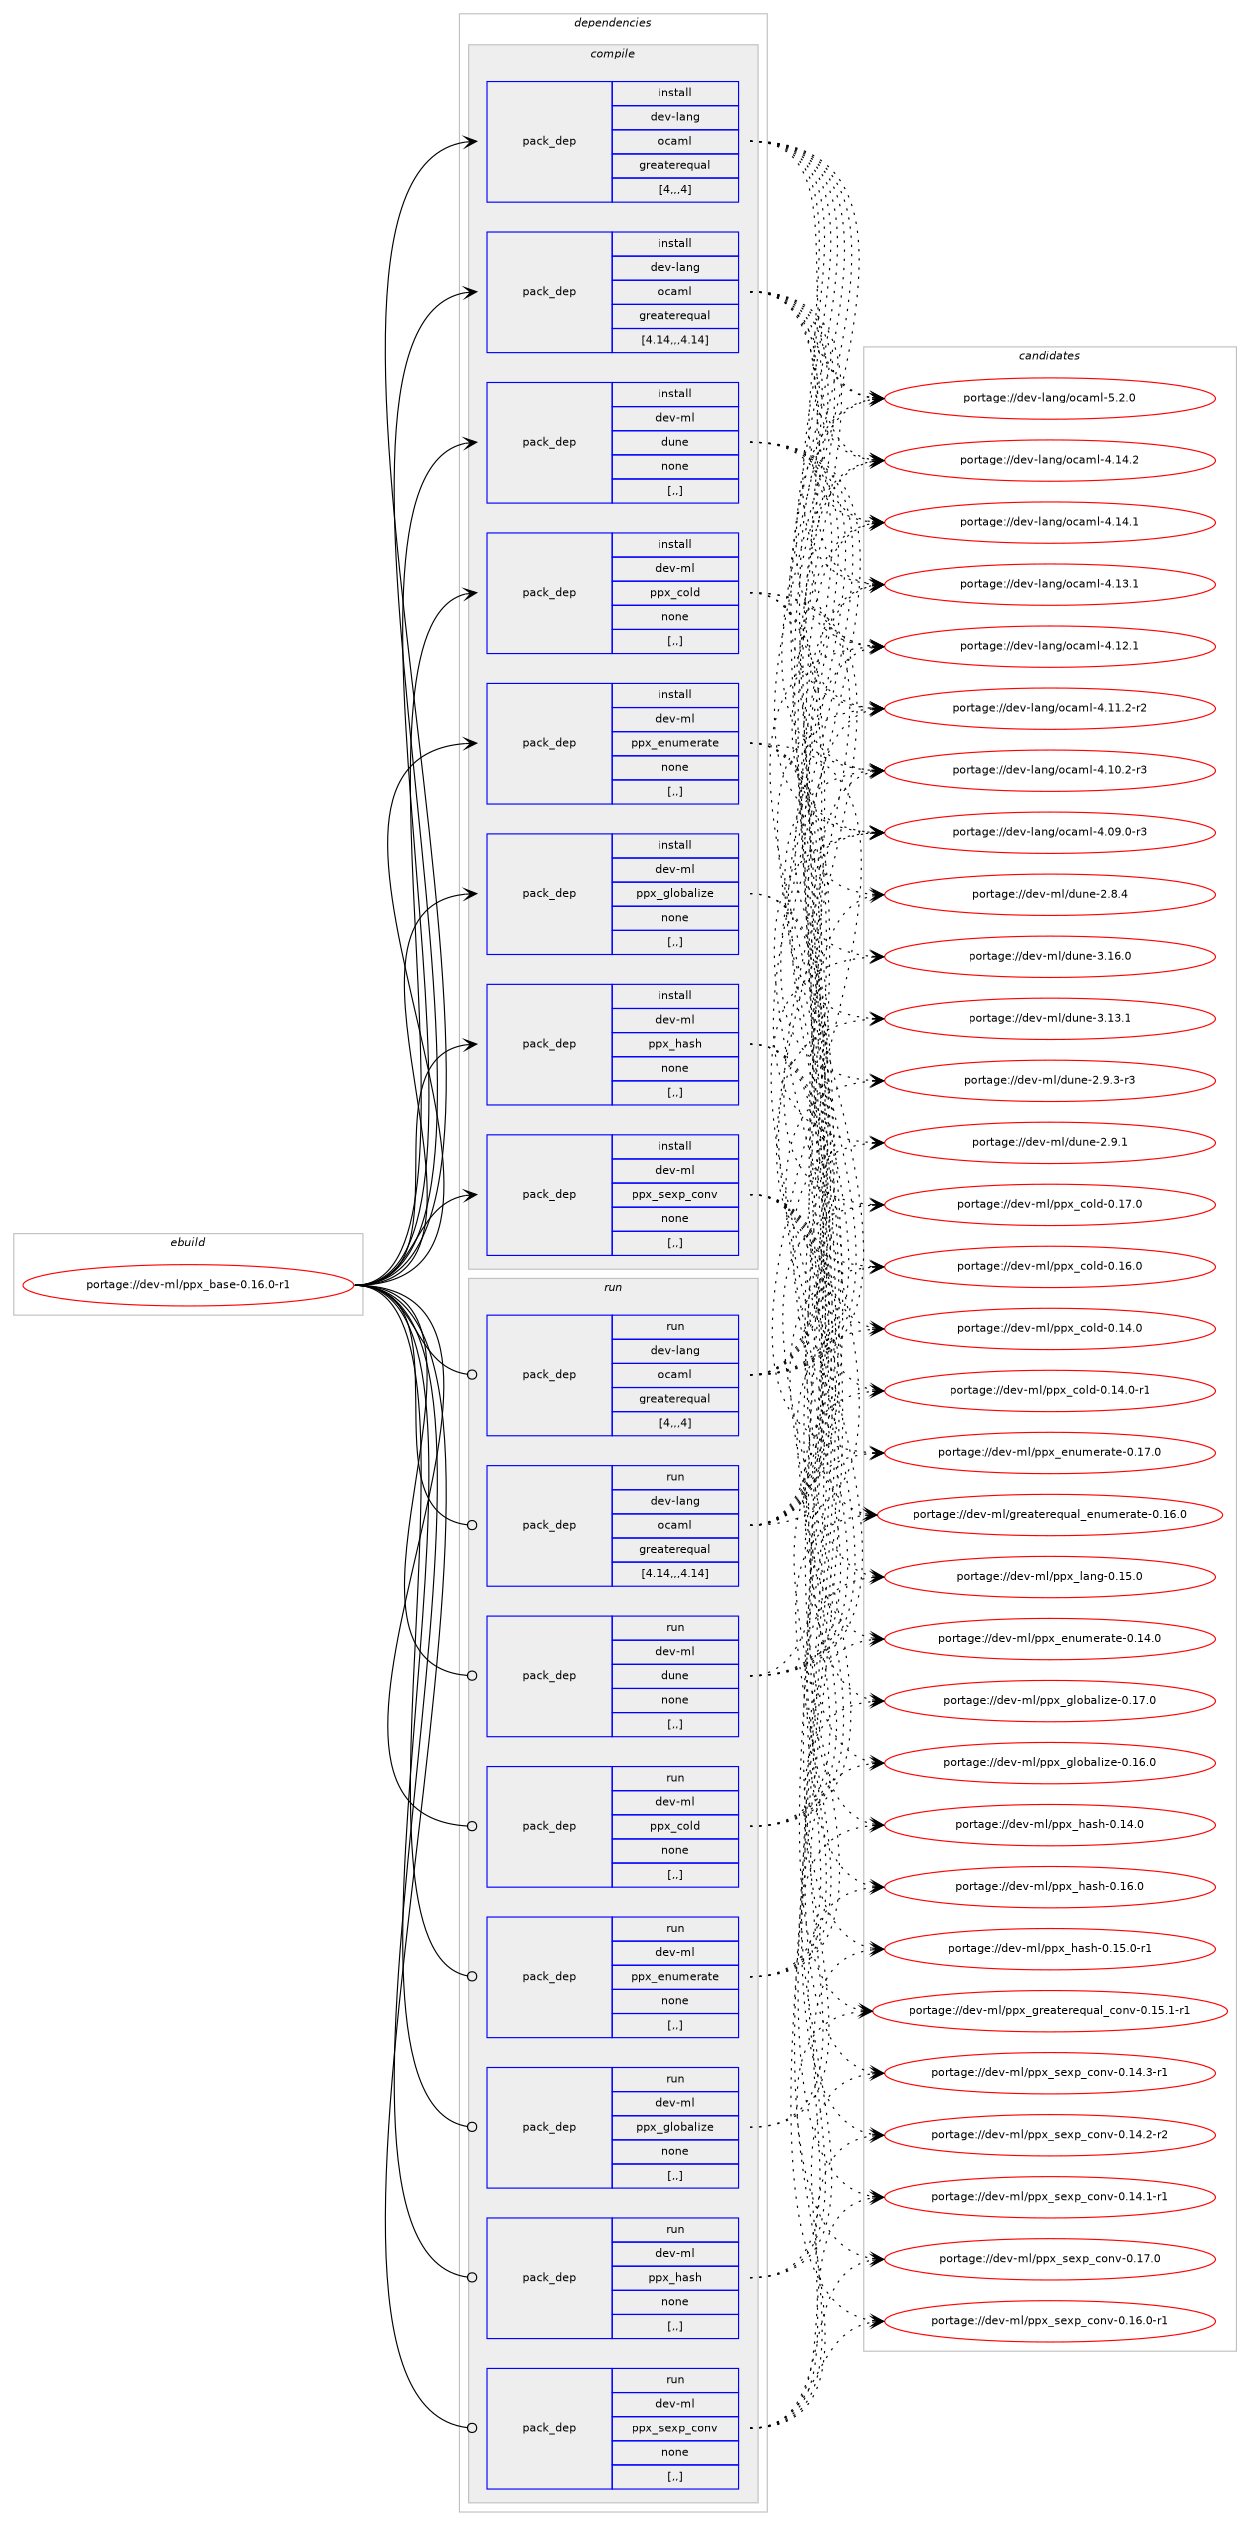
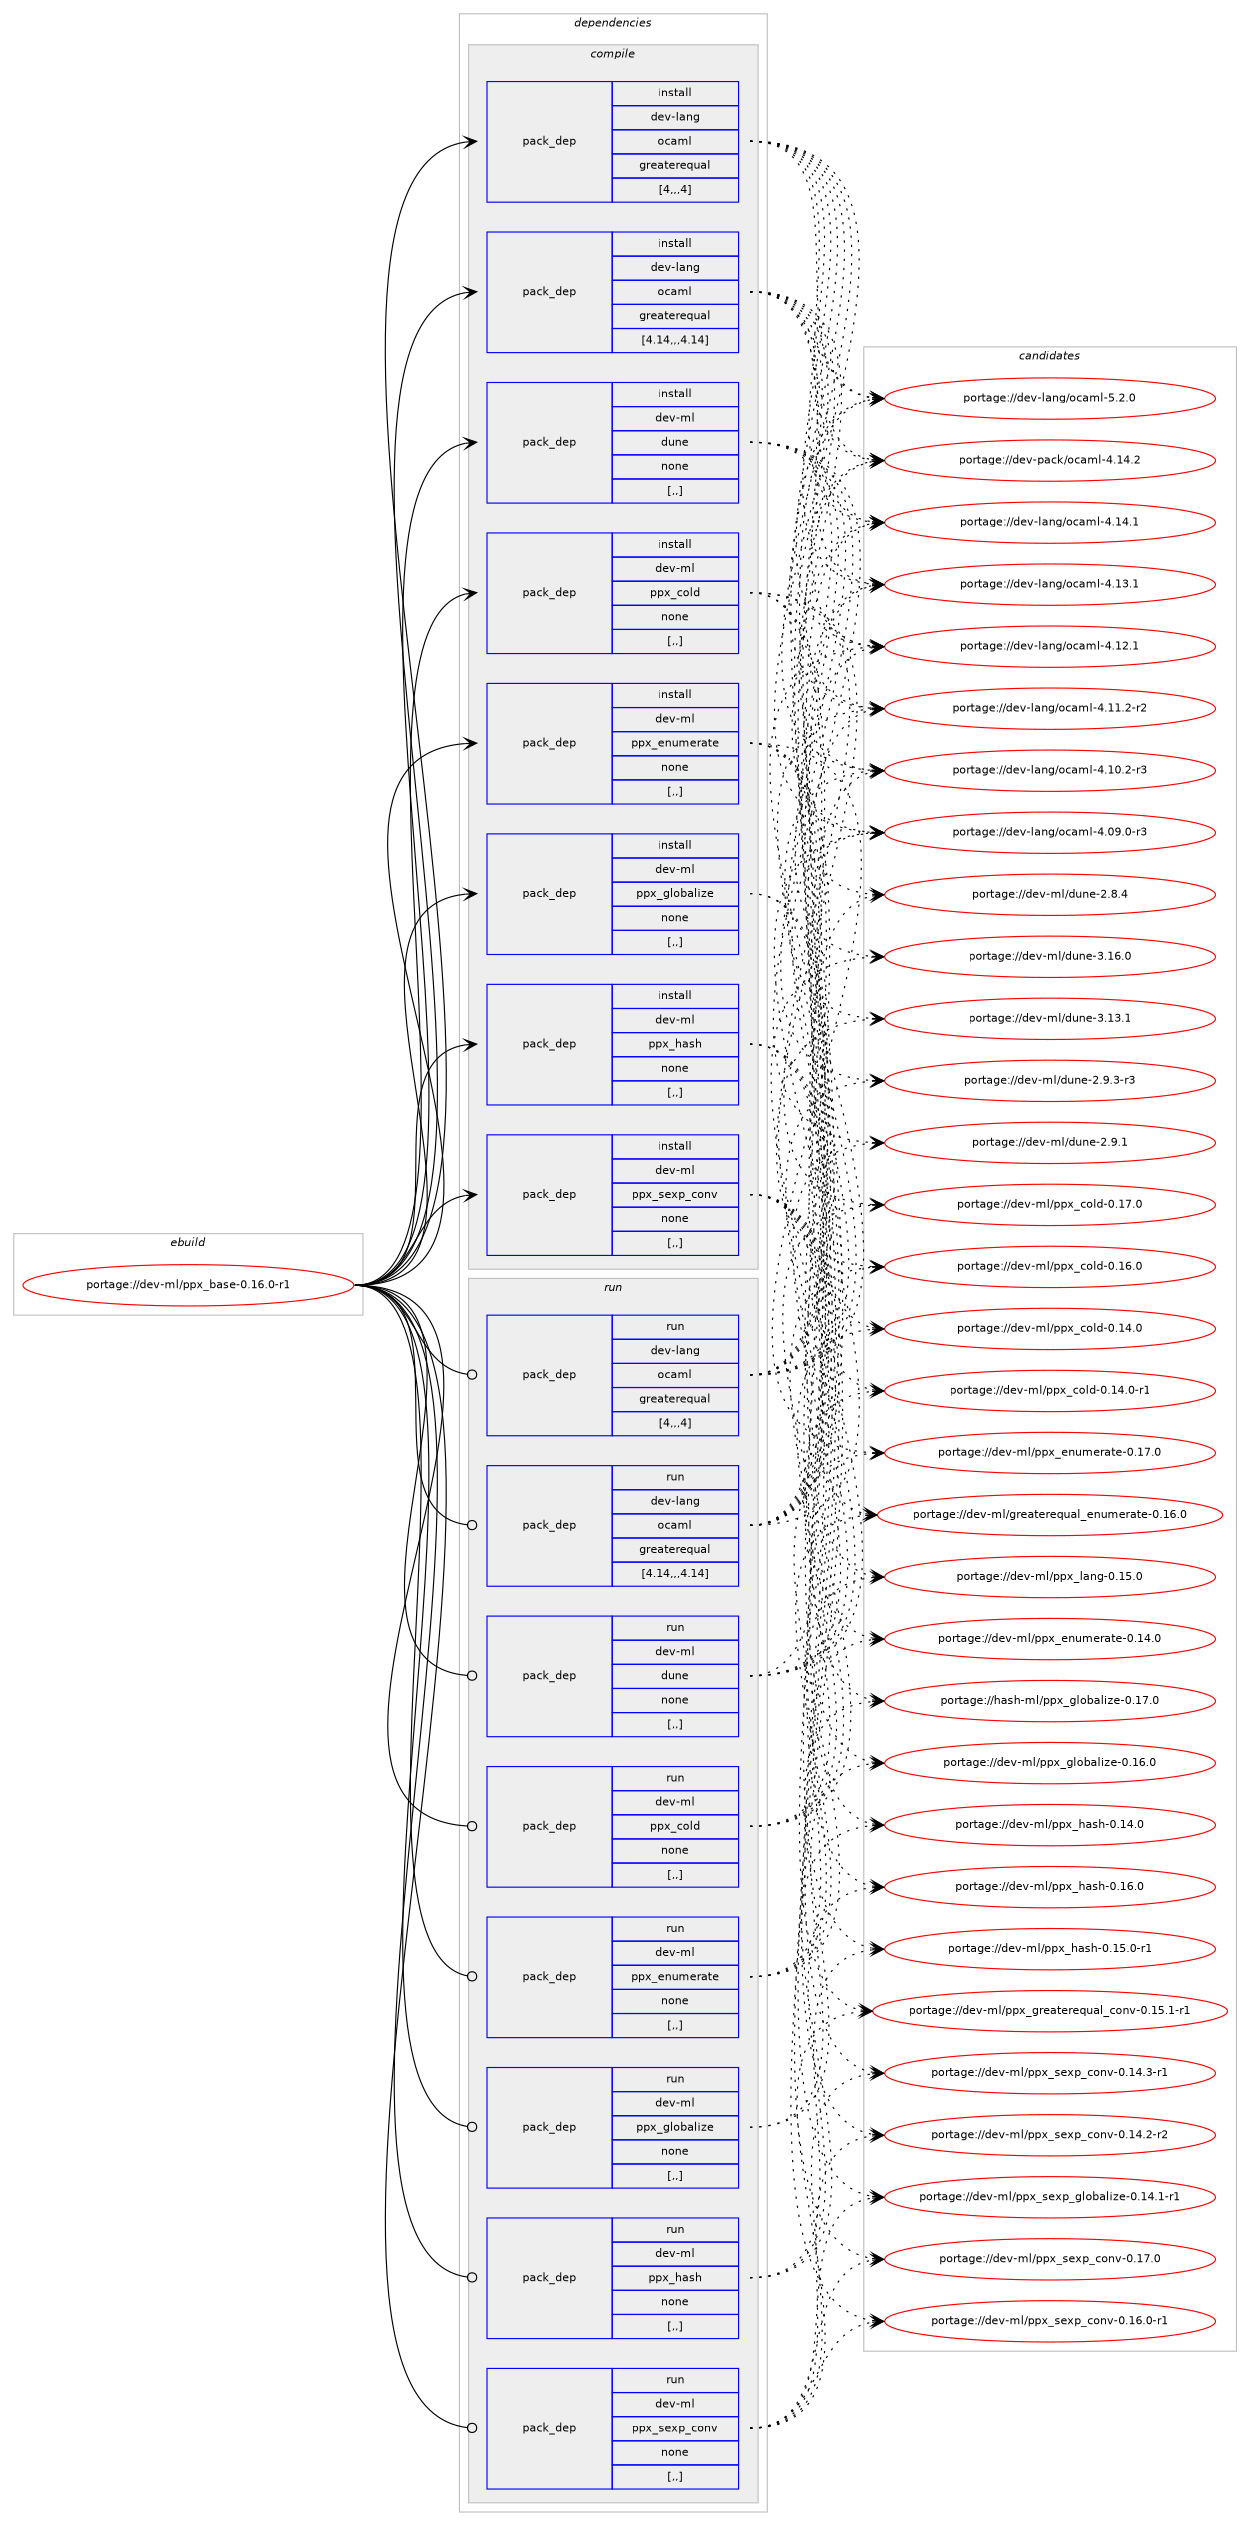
node "portage://dev-lang/ocaml-4.14.2": label "portage://dev-lang/ocaml-4.14.2" -> "portage://dev-pack/ocaml-4.14.2"
node "portage://dev-ml/ppx_globalize-0.17.0": label "portage://dev-ml/ppx_globalize-0.17.0" -> "portage://hash-ml/ppx_globalize-0.17.0"
node "portage://dev-ml/ppx_sexp_conv-0.14.1-r1": label "portage://dev-ml/ppx_sexp_conv-0.14.1-r1" -> "portage://dev-ml/ppx_sexp_globalize-0.14.1-r1"
